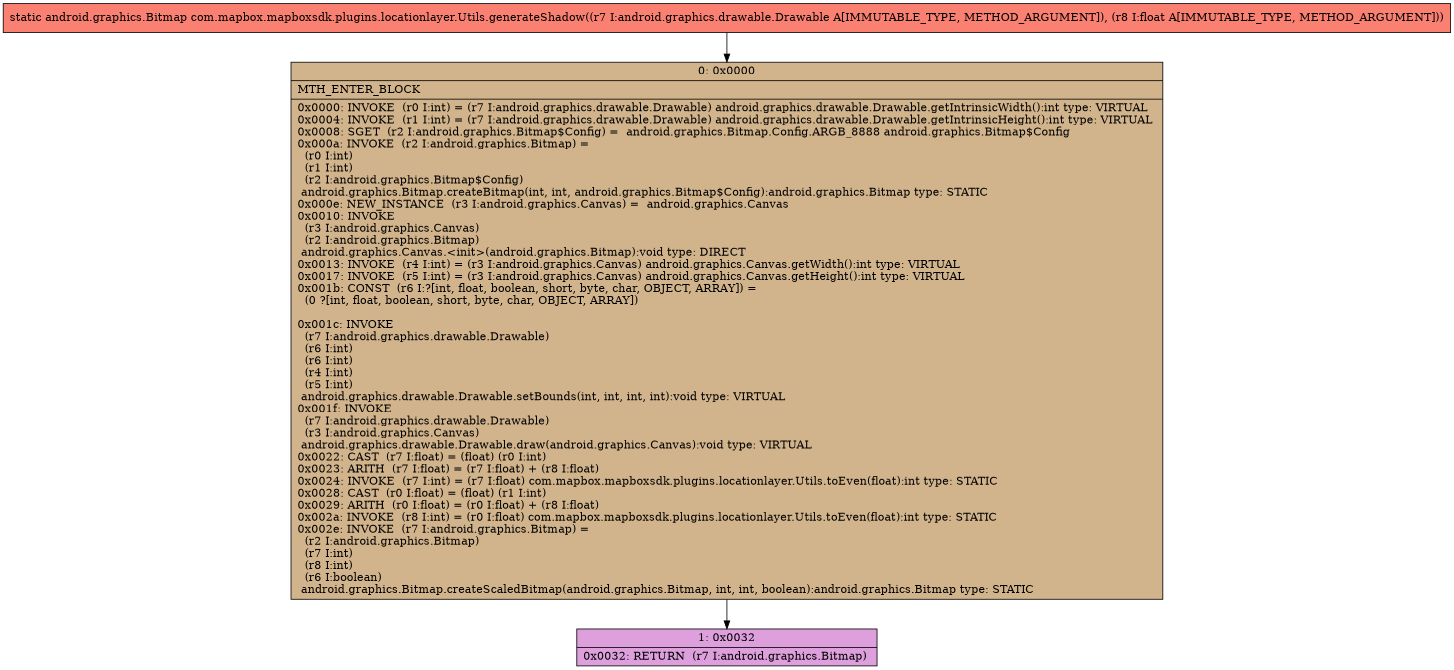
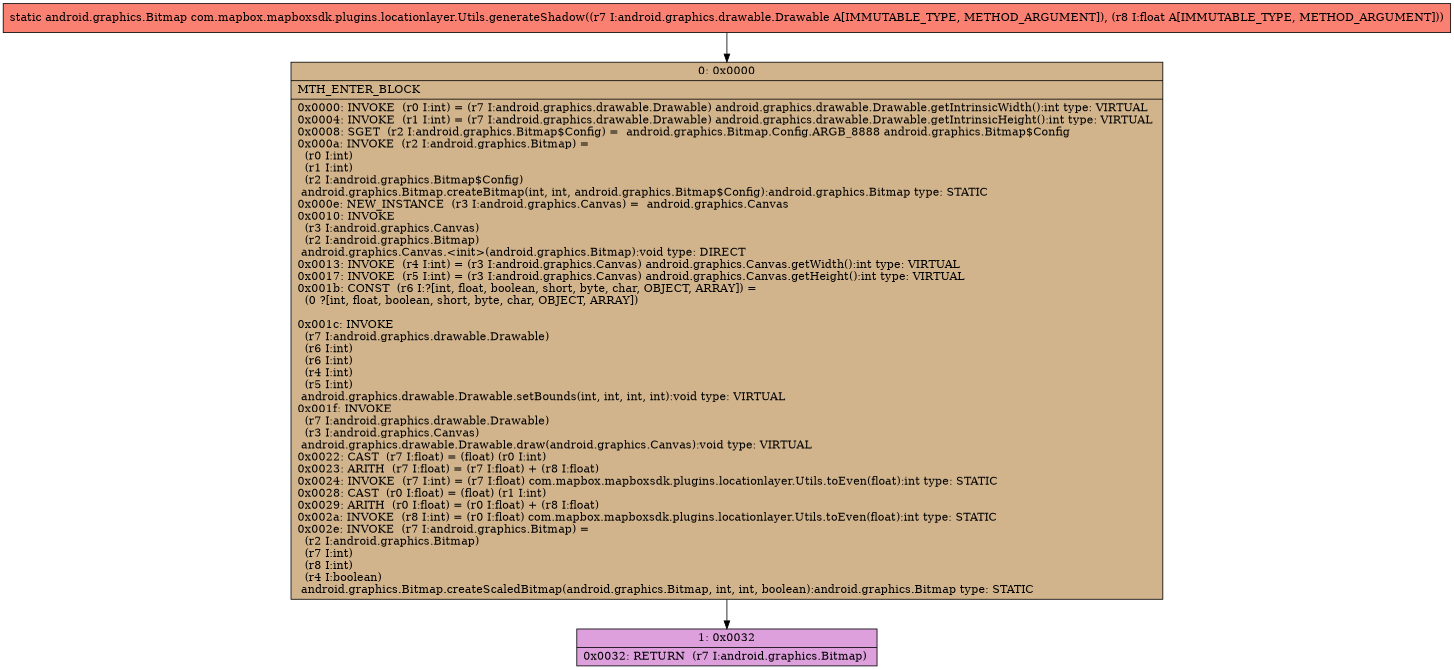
node "0: 0x0000": text "(r6 I:boolean)" -> "(r4 I:boolean)"
